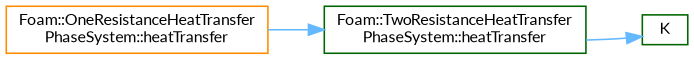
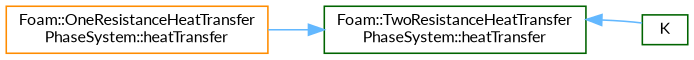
edge "Foam::TwoResistanceHeatTransfer PhaseSystem::heatTransfer" -> "K": reversed
